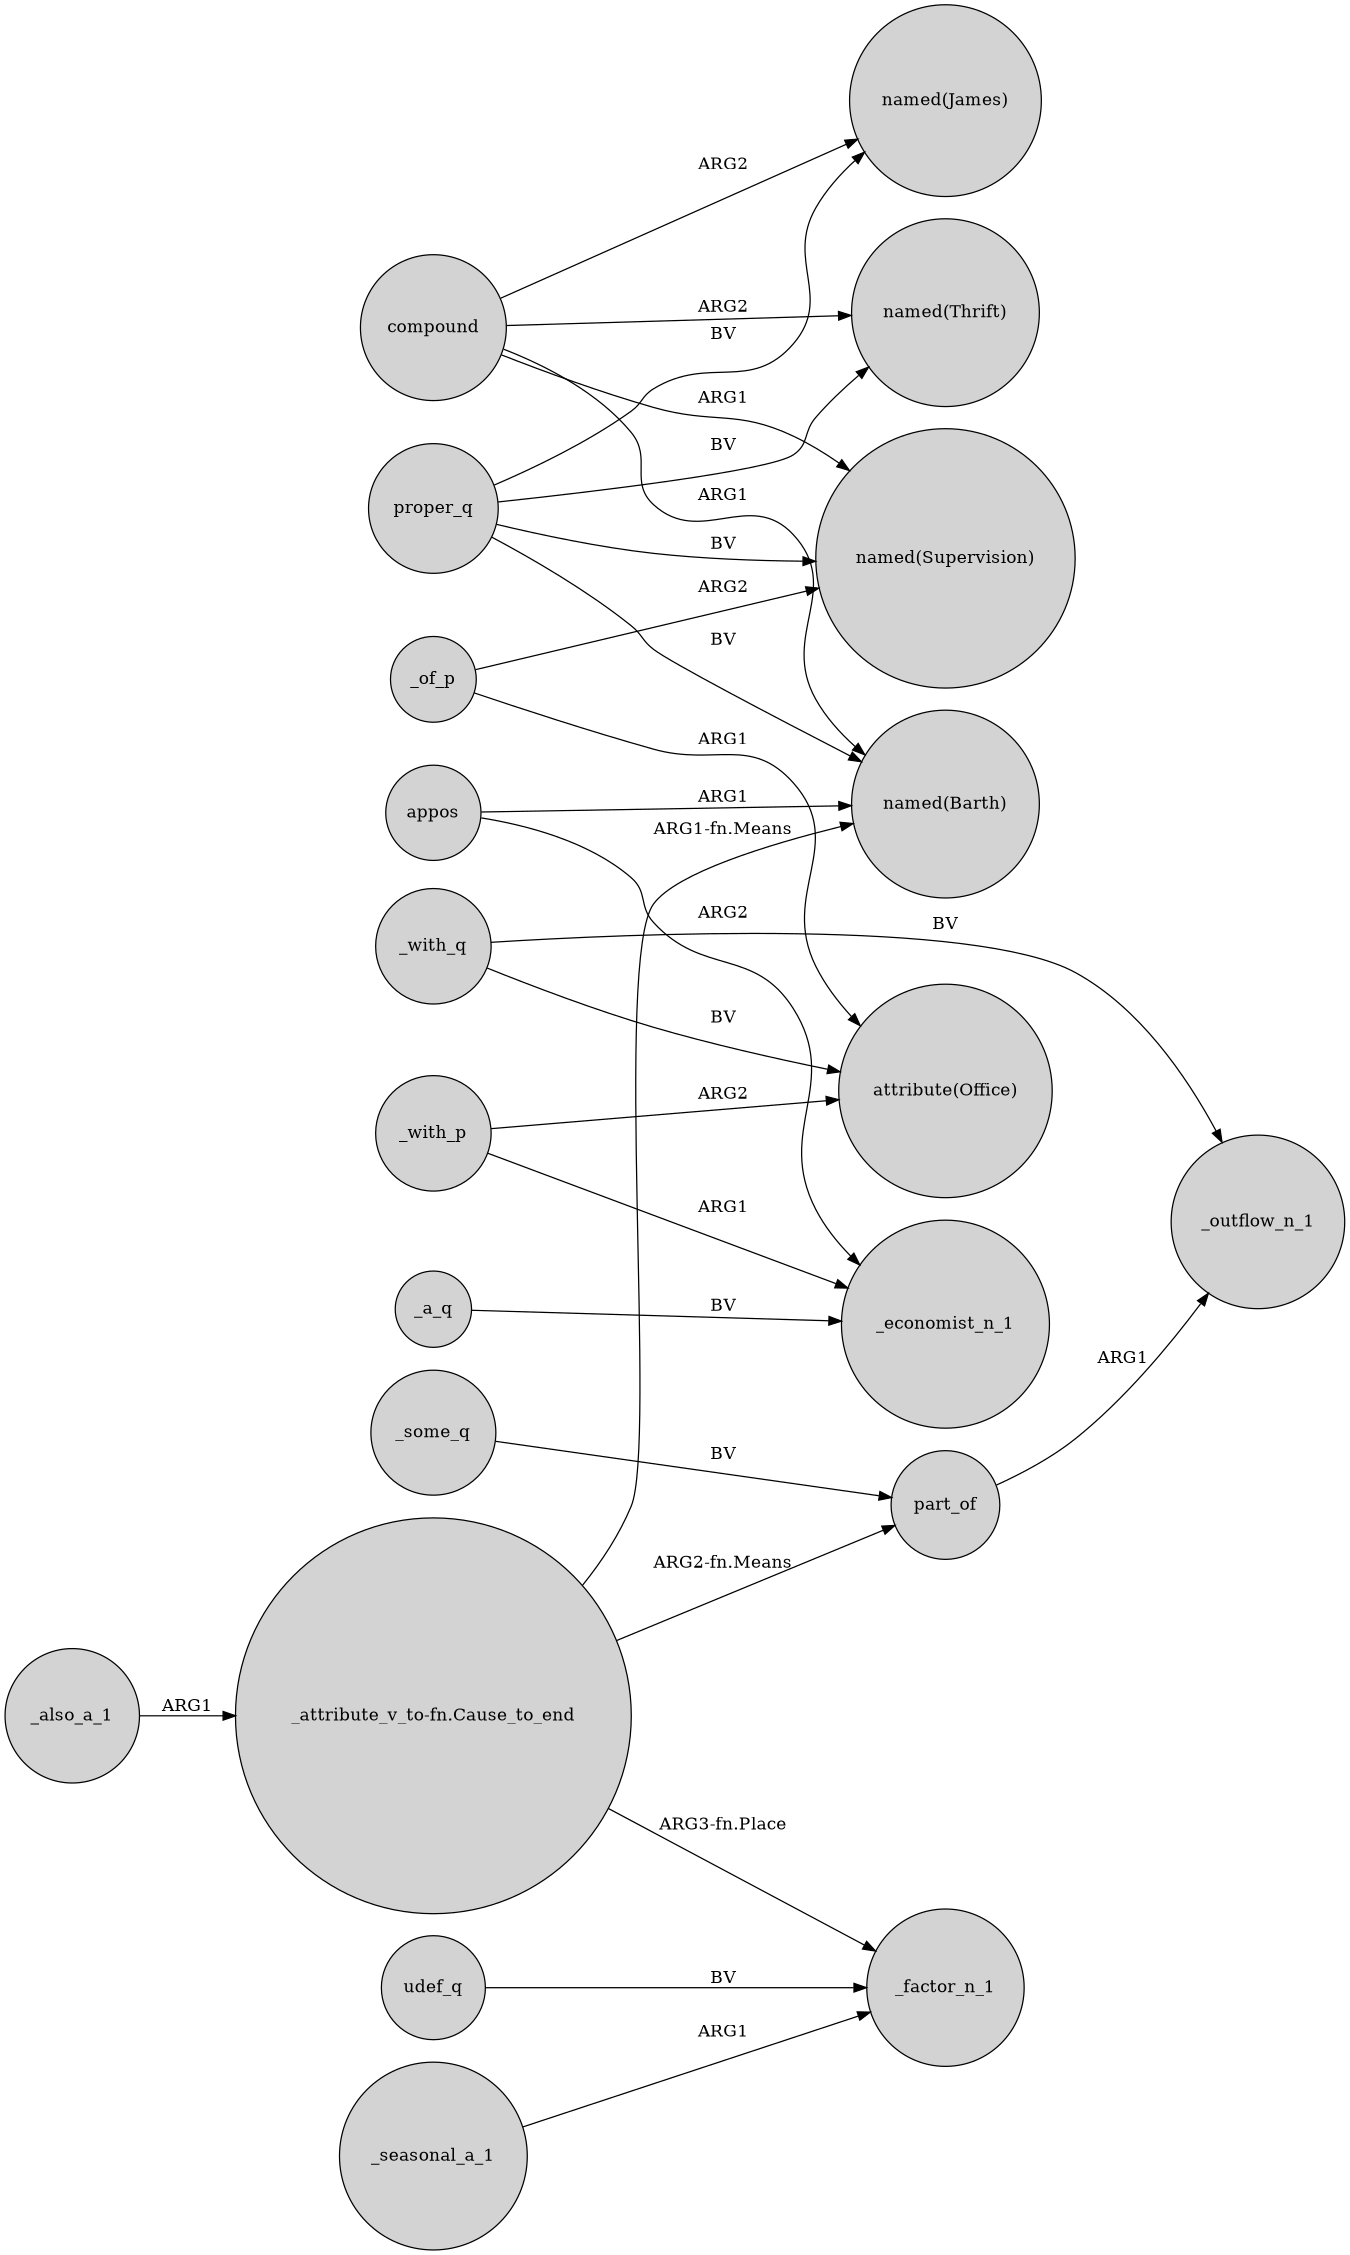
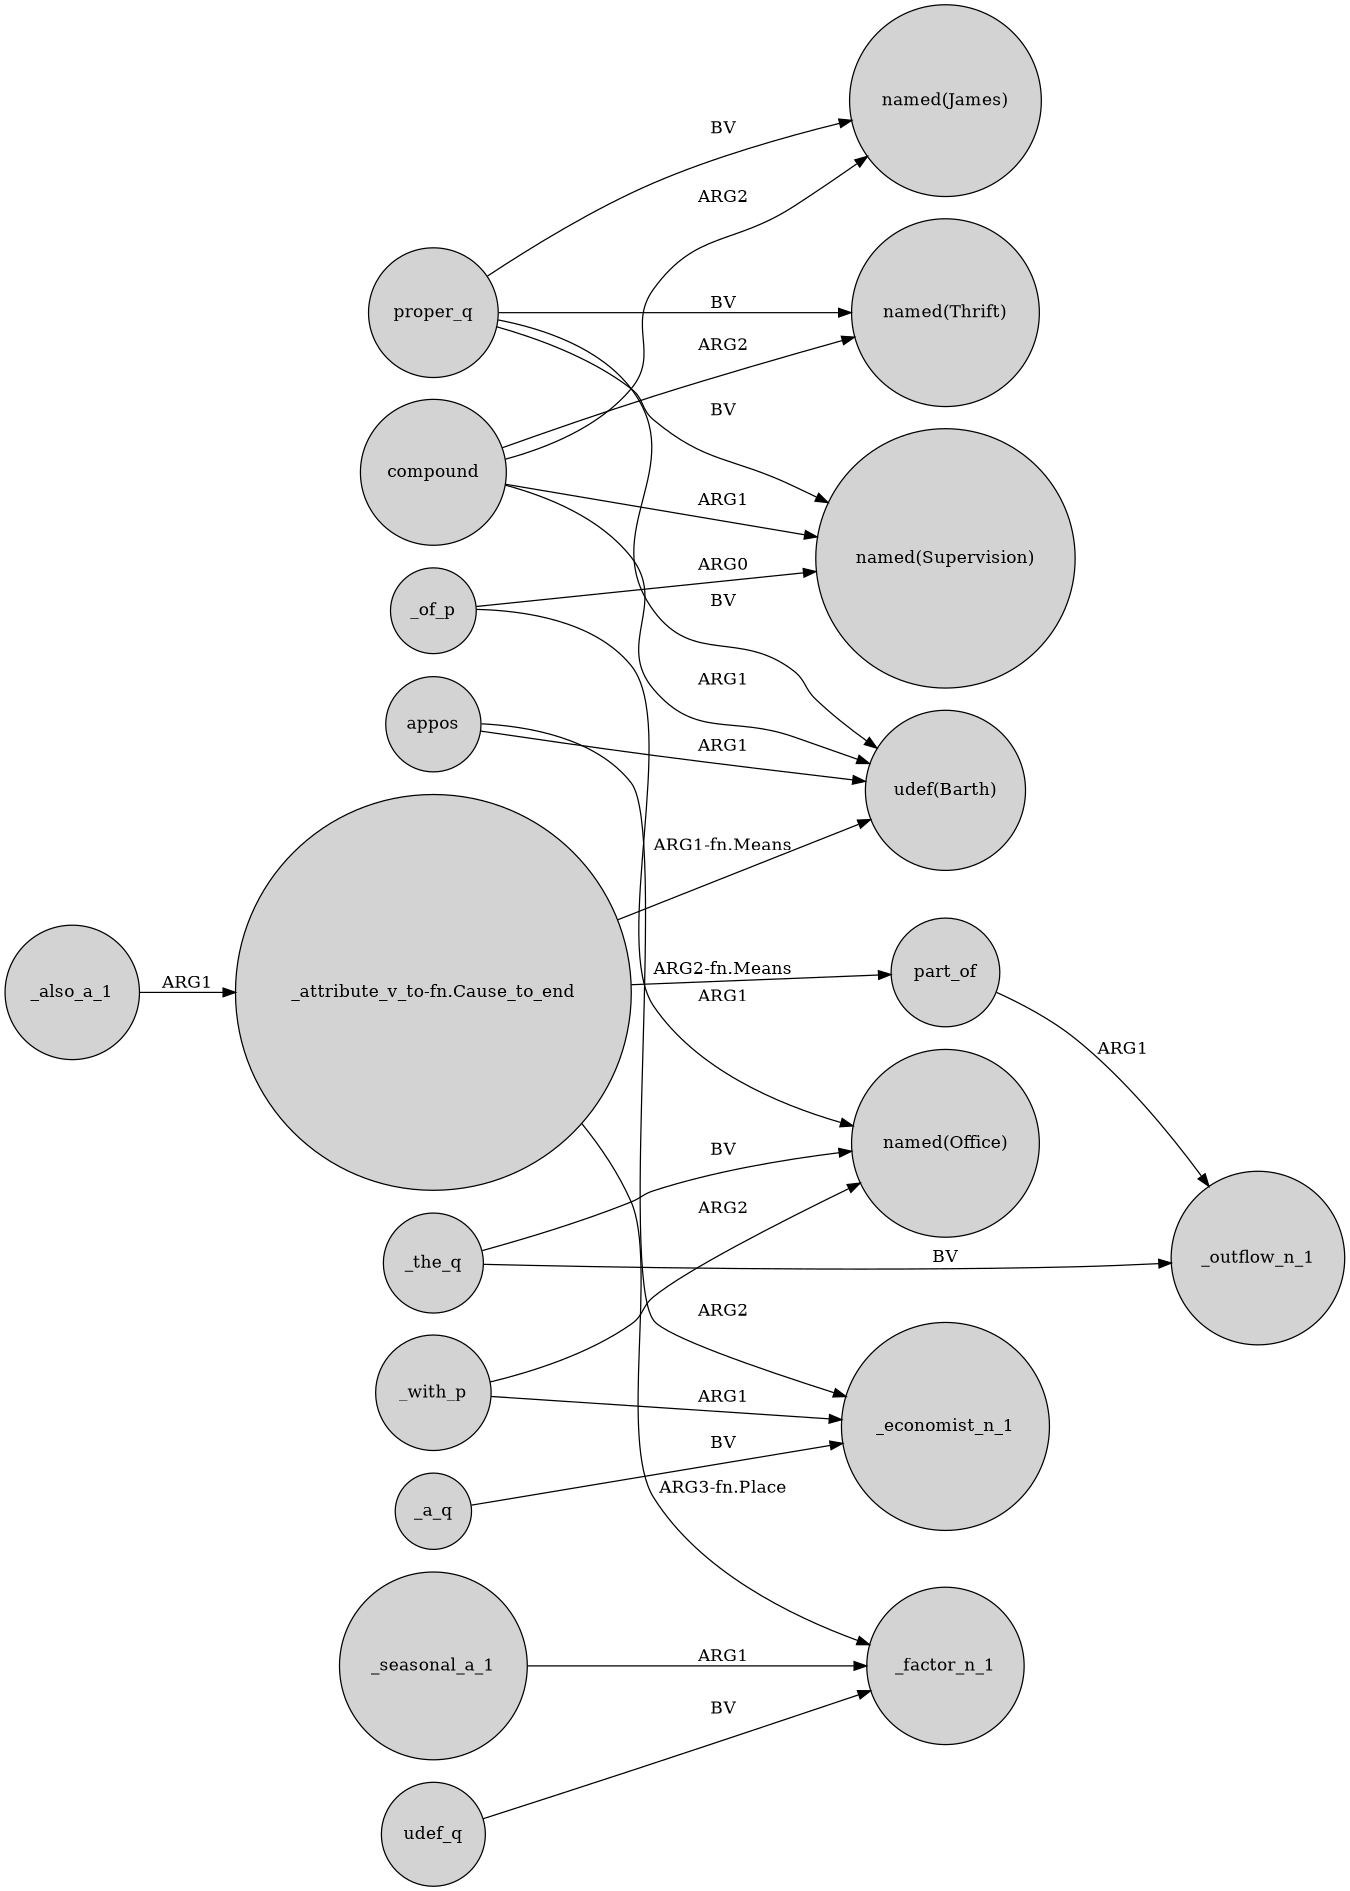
edge "_of_p" -> "named(Supervision)": label "ARG2" -> "ARG0"
node "named(Barth)": label "named(Barth)" -> "udef(Barth)"
node "_with_q": label "_with_q" -> "_the_q"
node "attribute(Office)": label "attribute(Office)" -> "named(Office)"
node "_some_q": removed
